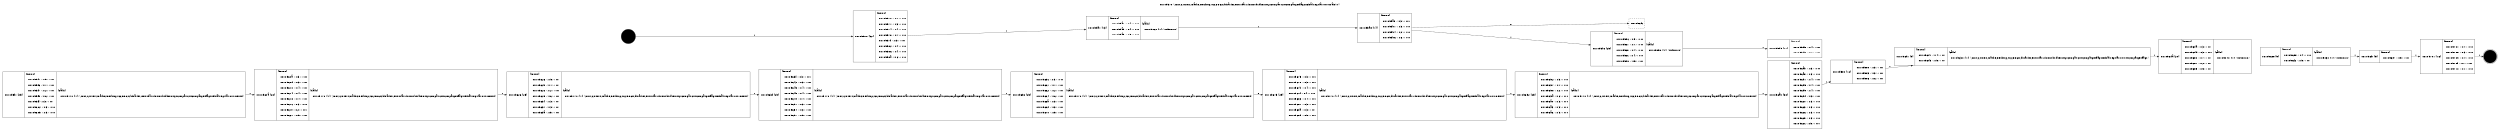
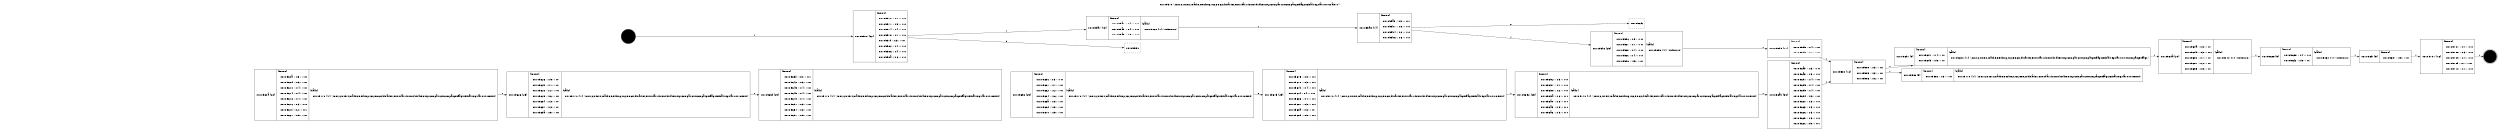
node "0x109590": added
edge "0x1096da [20]" -> "0x1096ee [9]": added, label "1"
edge "0x1095d5 [11]" -> "0x1095e0 [12]": added, label "1"
node "0x1095ec [5]": added
node "0x1095f1 [25]": removed
edge "0x10963f [29]" -> "0x10965c [25]": removed, label "1"
